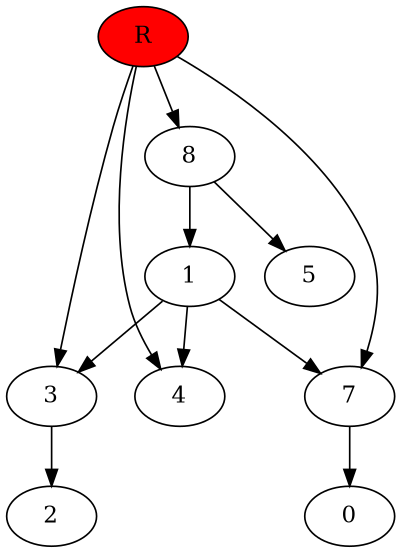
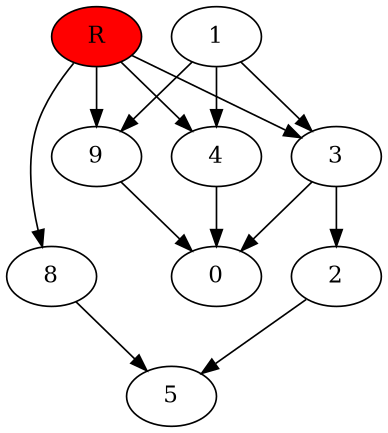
edge "8" -> "1": removed
edge "4" -> "0": added
edge "3" -> "0": added
edge "2" -> "5": added
node "7": label "7" -> "9"
